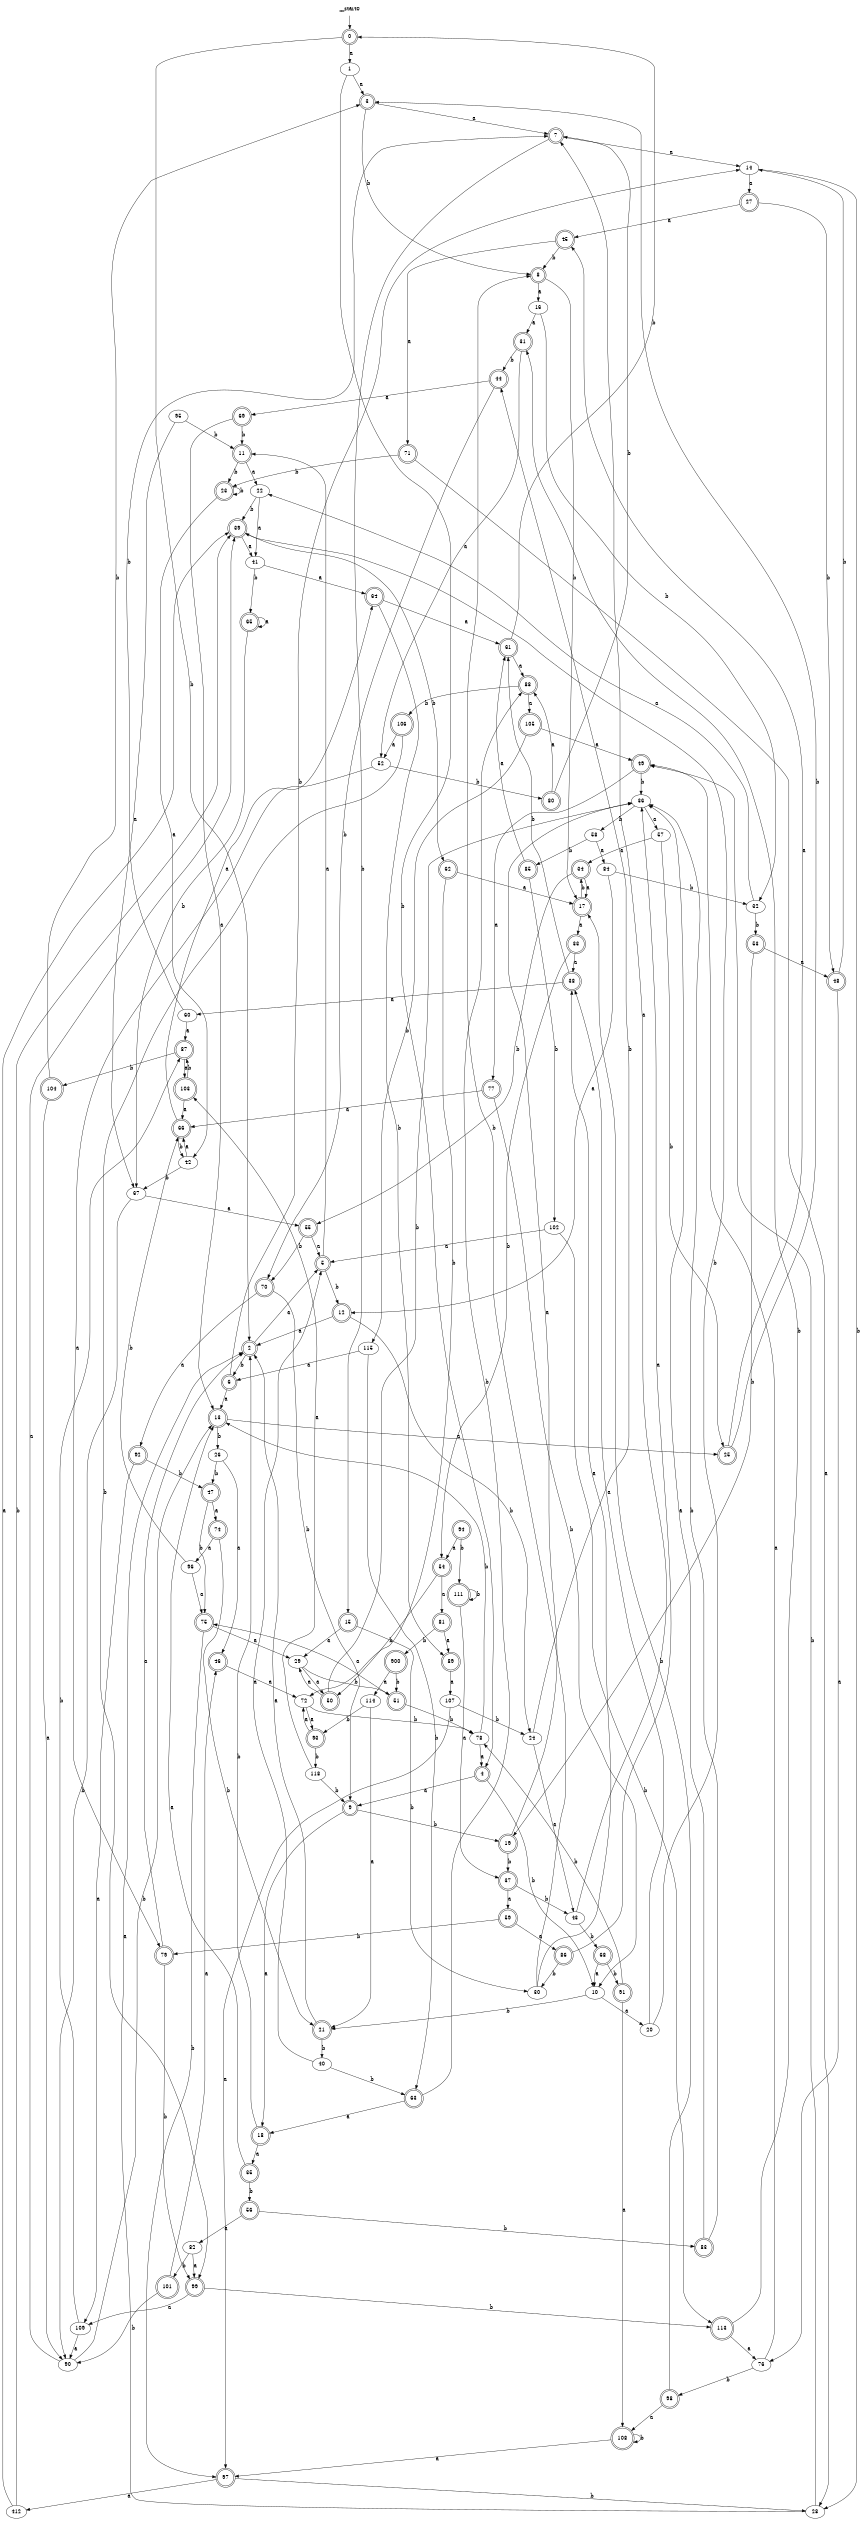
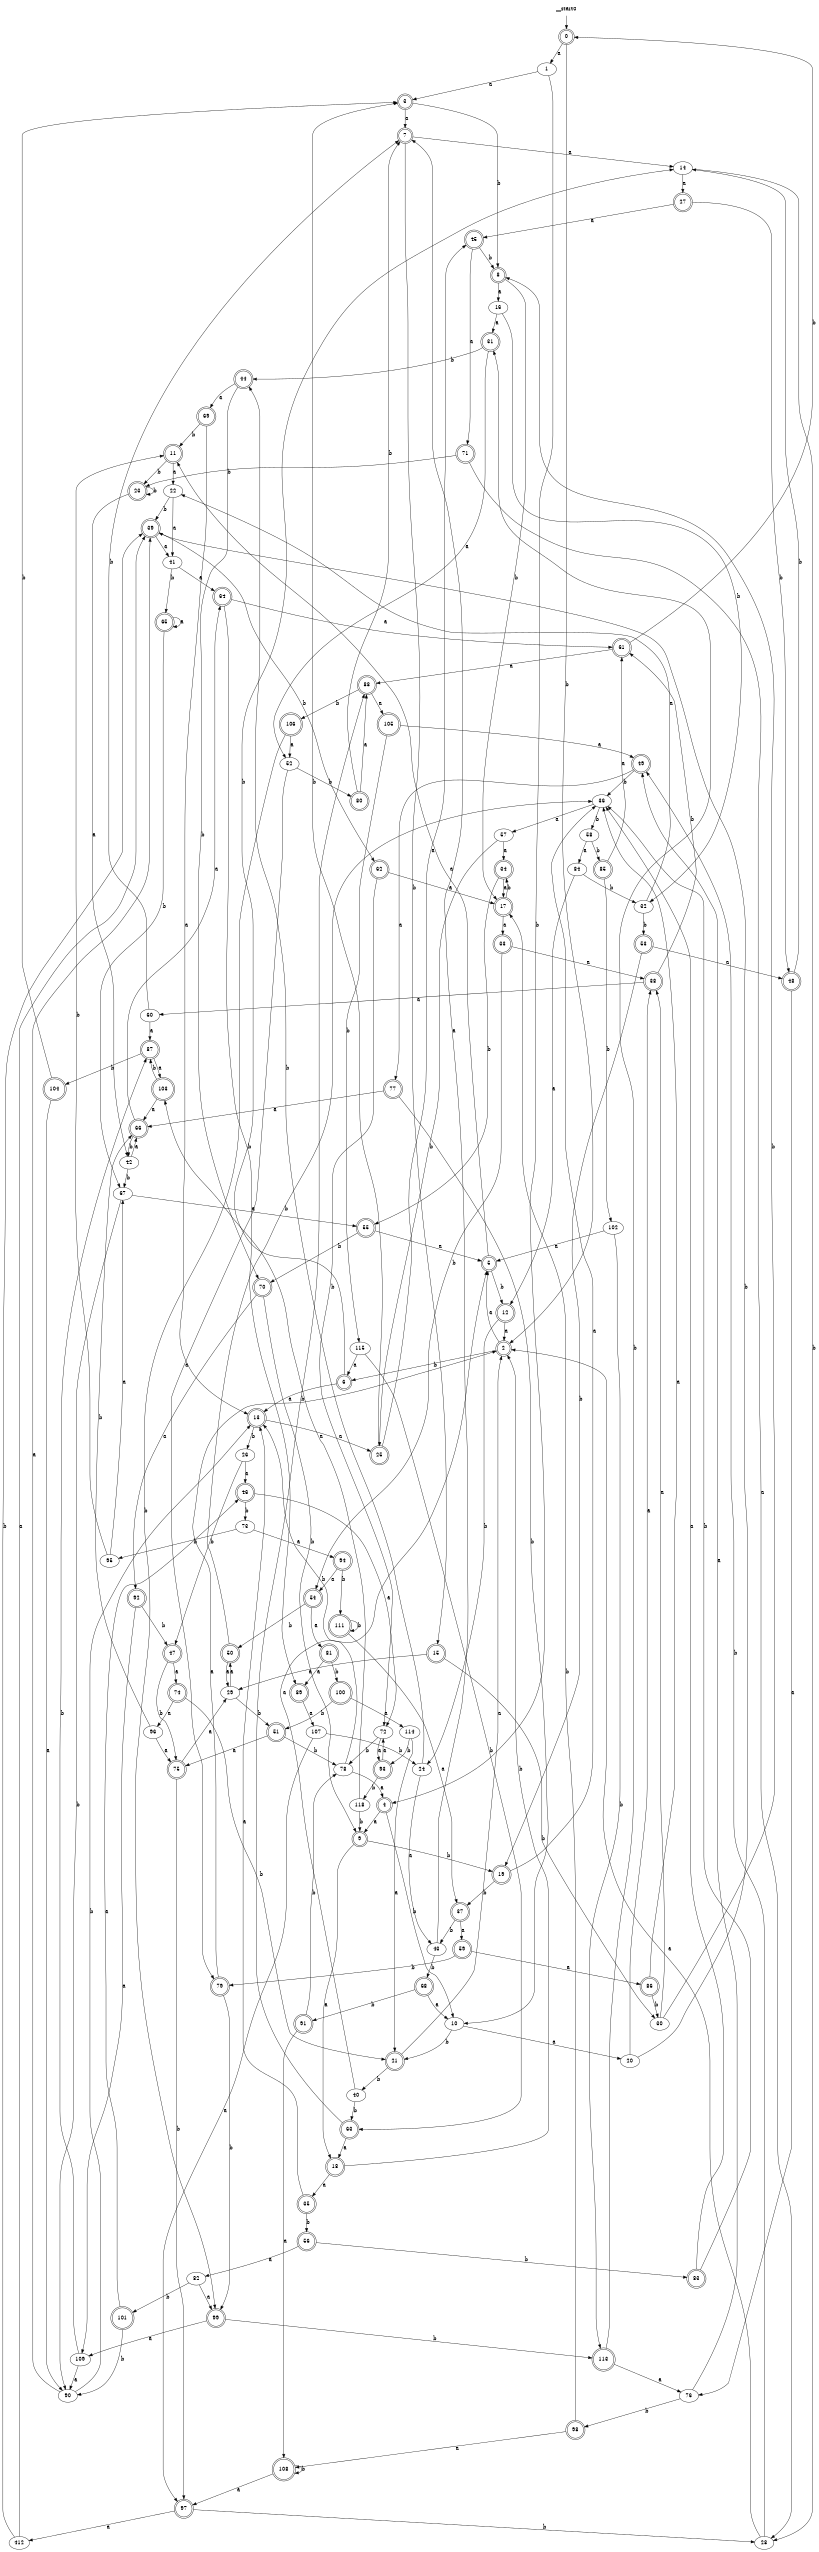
node "73": added
node "900": label "900" -> "100"
